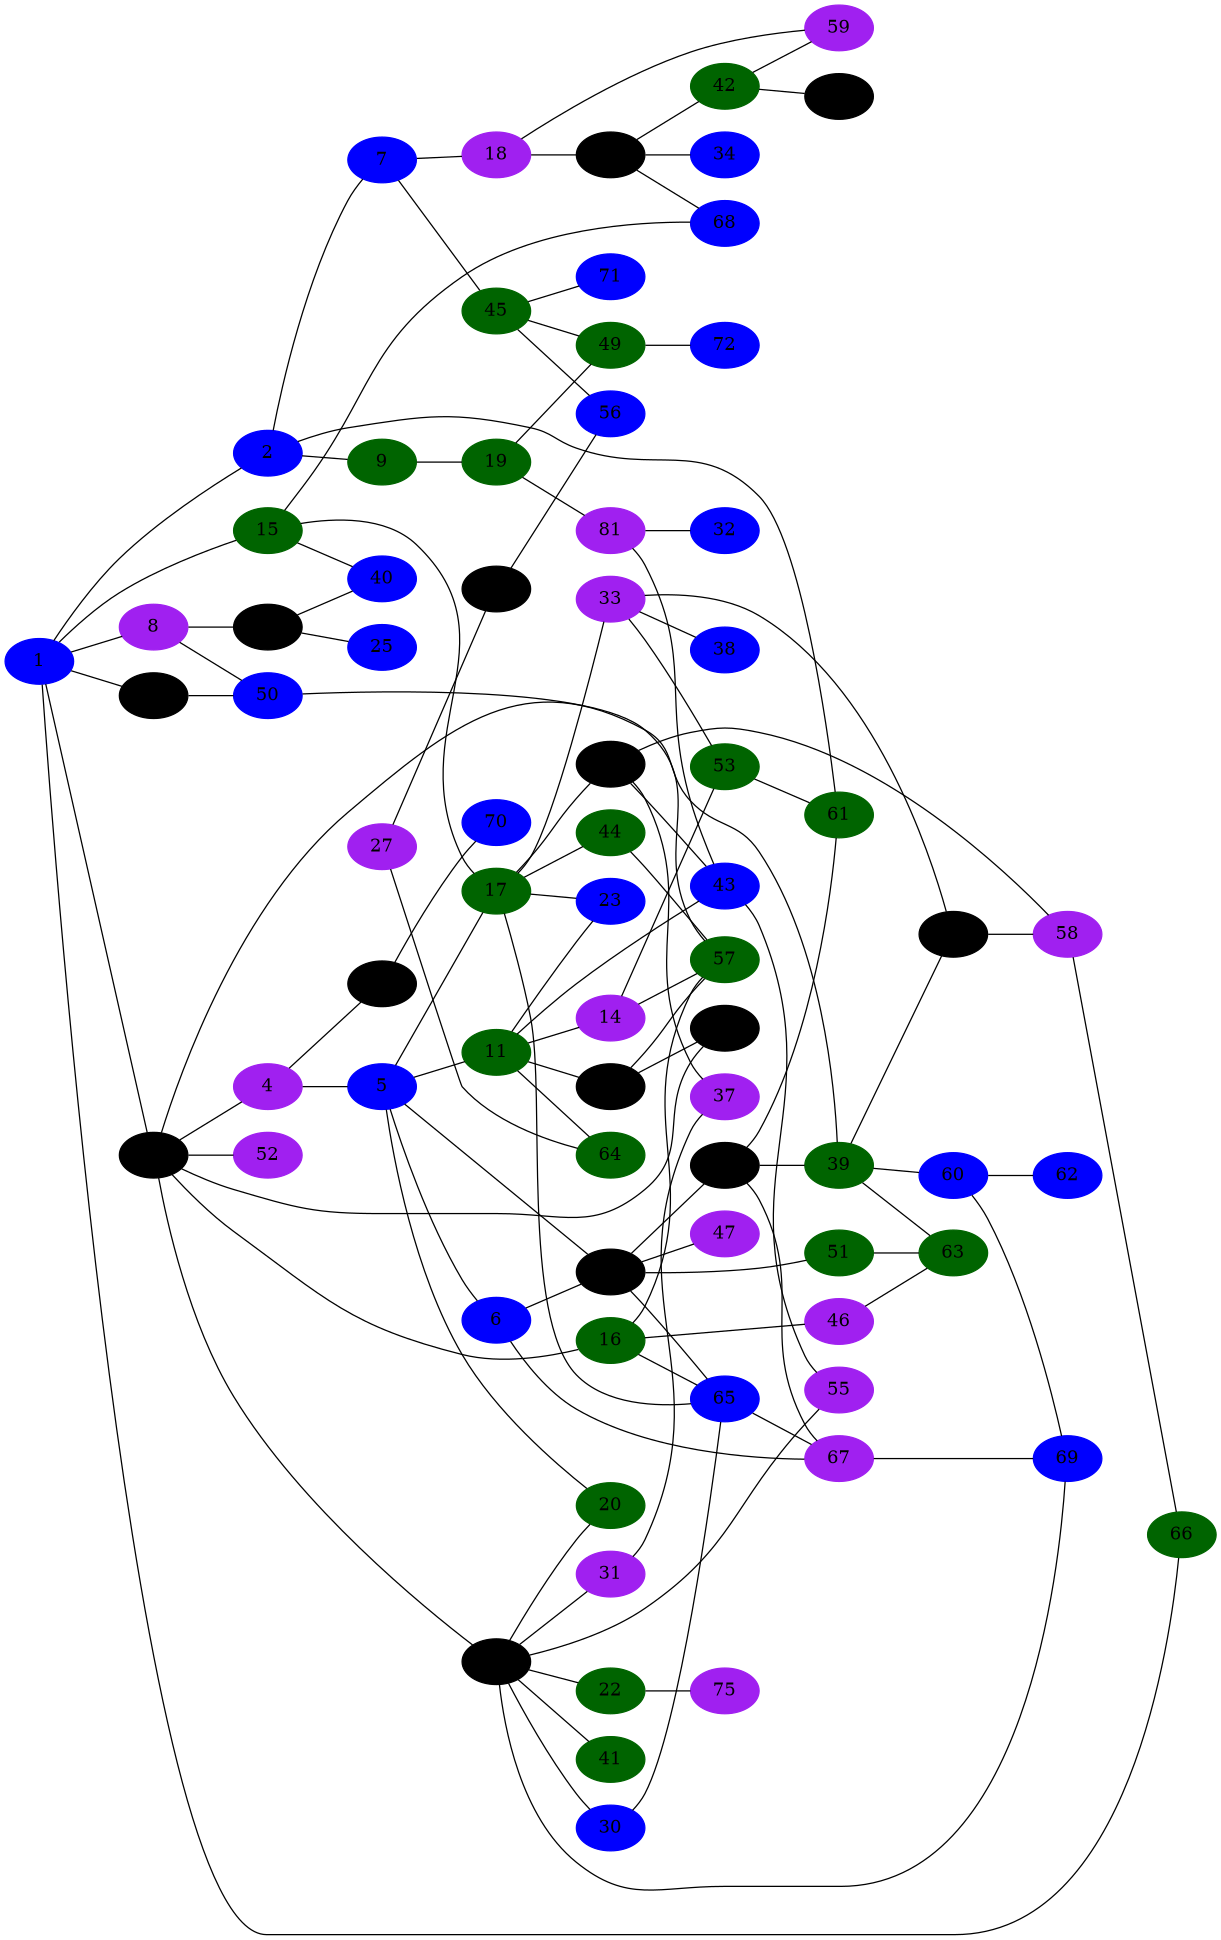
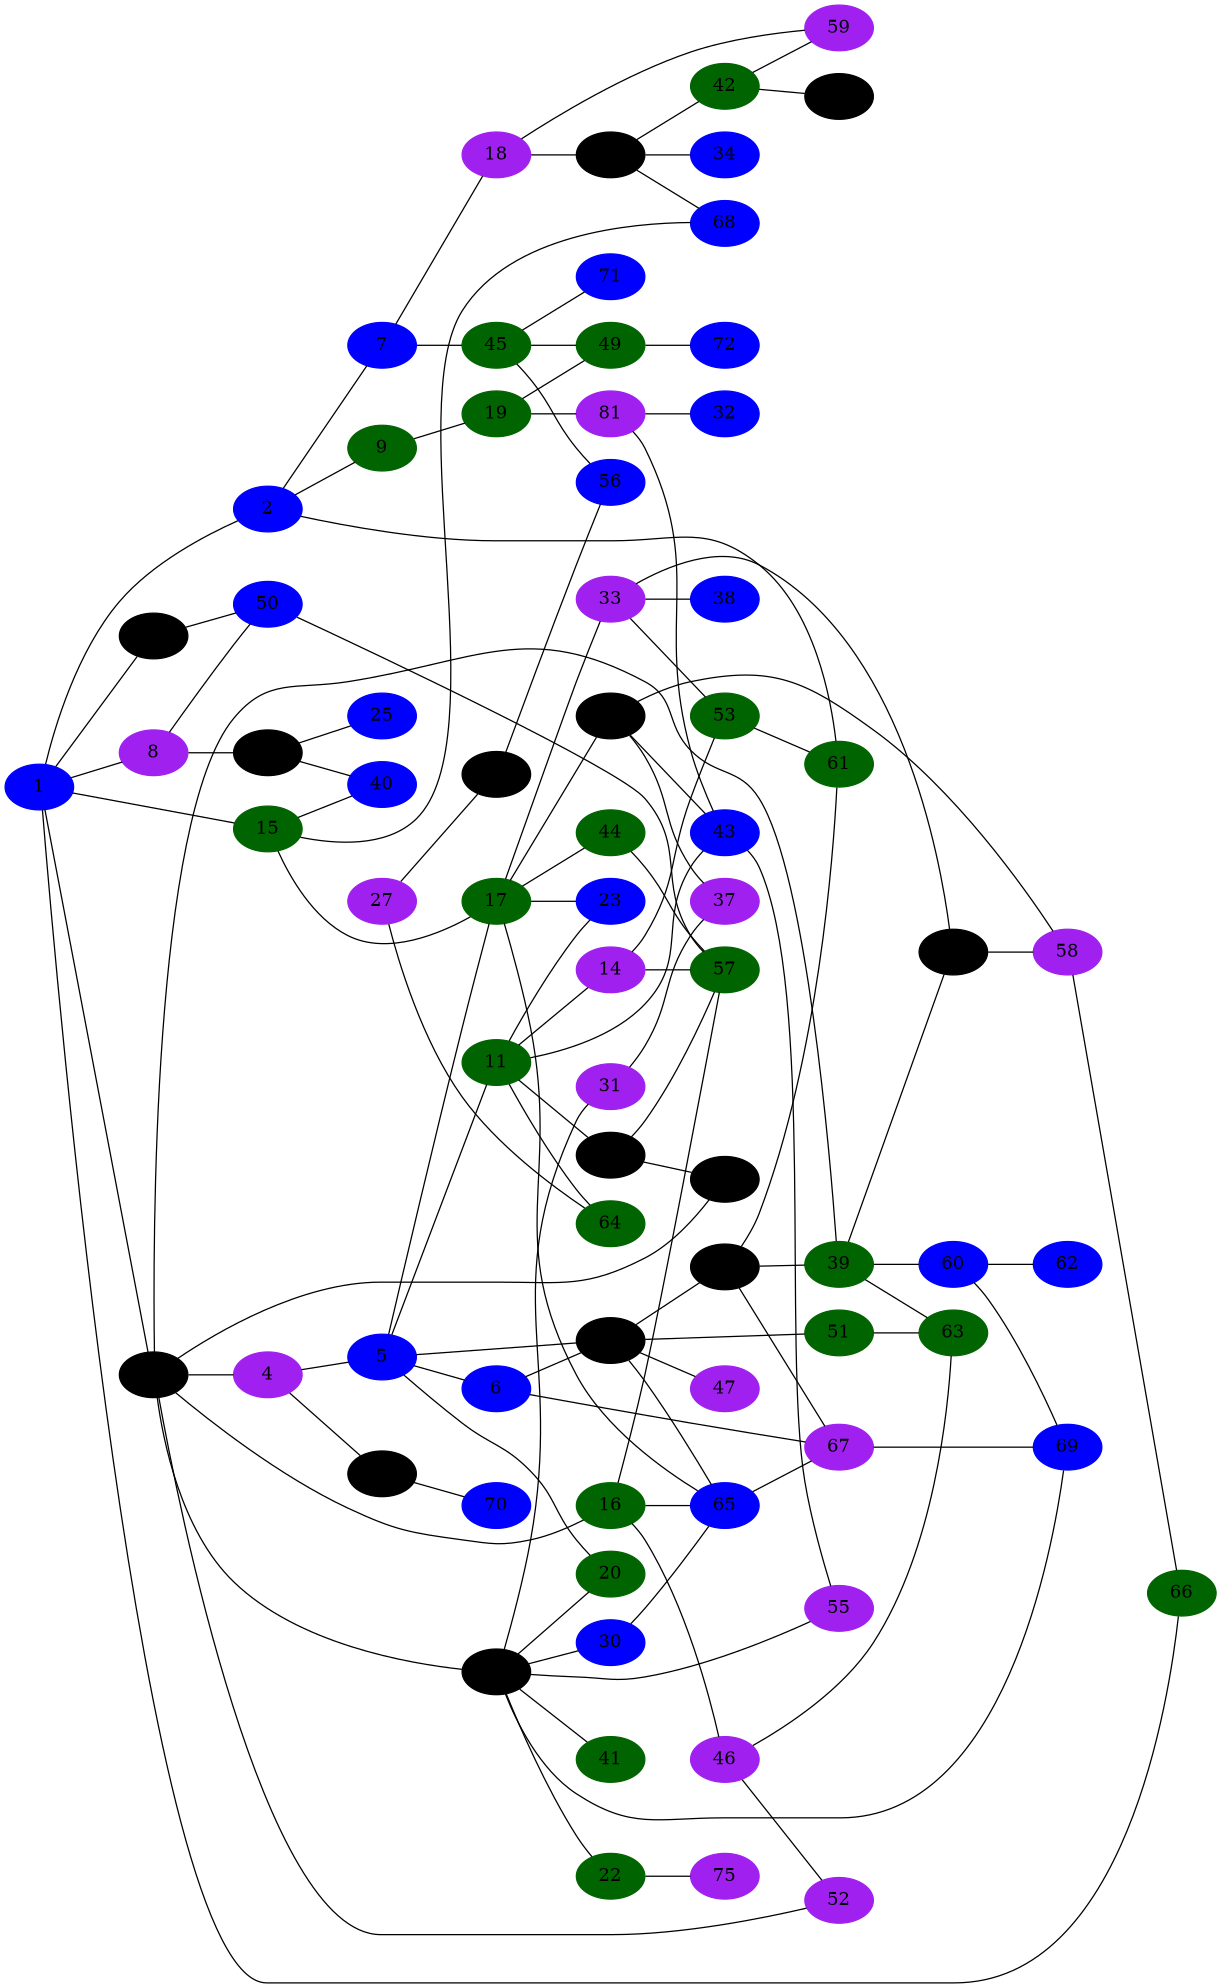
edge "46" -- "52": added
